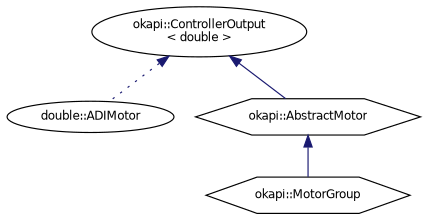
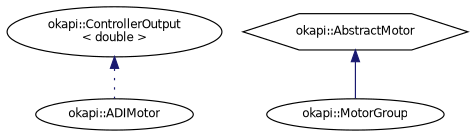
edge "okapi::AbstractMotor" -> "okapi::ControllerOutput < double >": removed
node "double::ADIMotor": label "double::ADIMotor" -> "okapi::ADIMotor"
node "okapi::MotorGroup": shape hexagon -> ellipse
